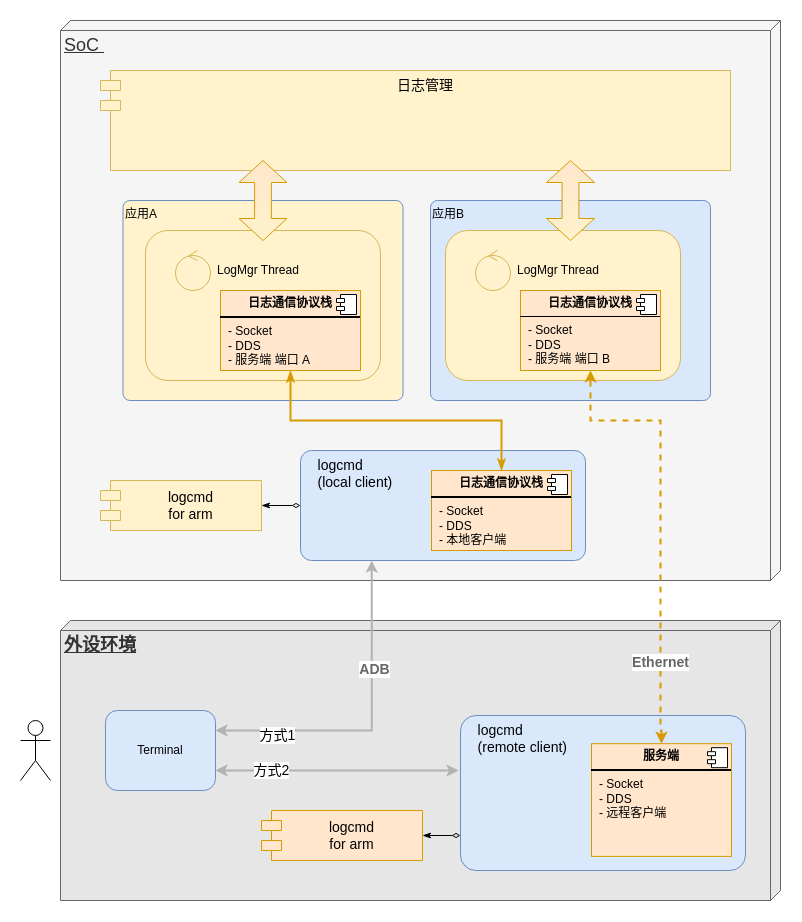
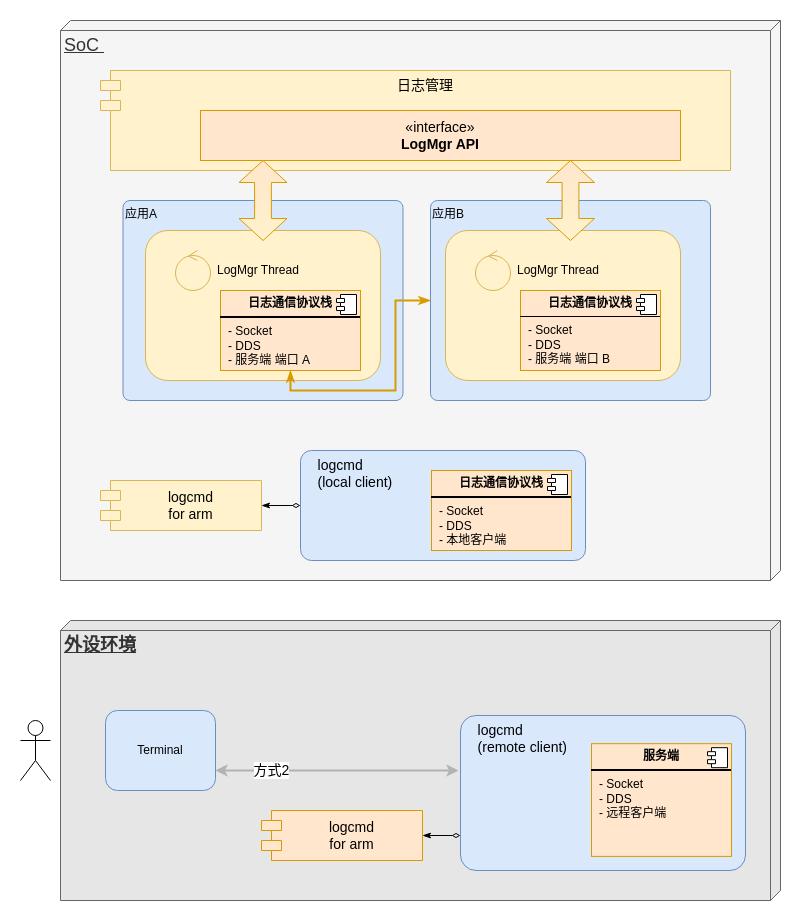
node "«interface» LogMgr API": added
node "应用A": fillcolor #fff2cc -> #dae8fc
edge "日志通信协议栈 - Socket - DDS - 服务端 端口 A" -- "日志通信协议栈 - Socket - DDS - 本地客户端": now "日志通信协议栈 - Socket - DDS - 服务端 端口 A" -- "应用B"
edge "日志通信协议栈 - Socket - DDS - 服务端 端口 B" -- "服务端 - Socket - DDS - 远程客户端": removed, label "Ethernet"
edge "logcmd (local client)" -- "Terminal": removed, labels "ADB", "方式1"
